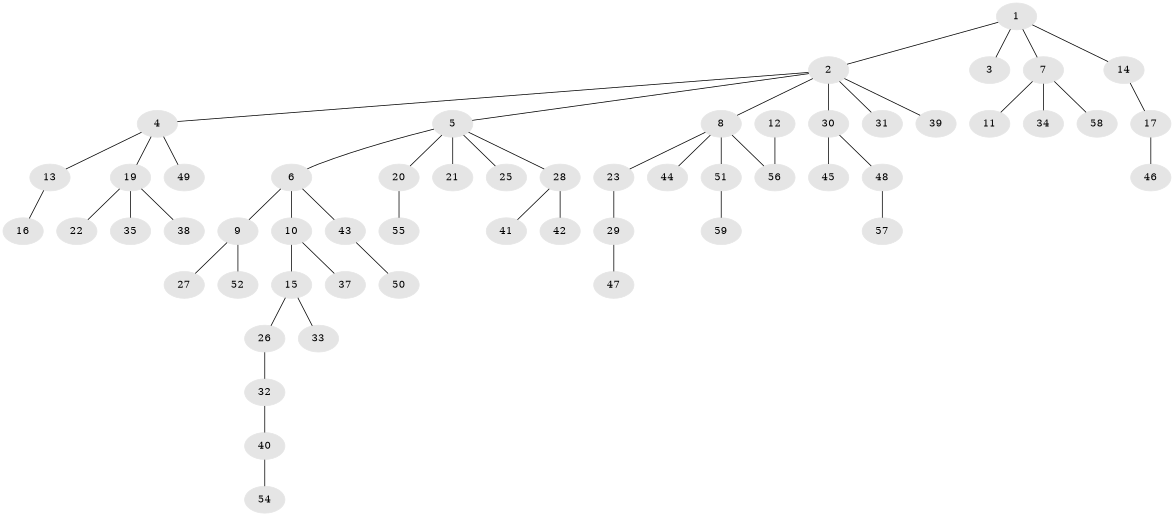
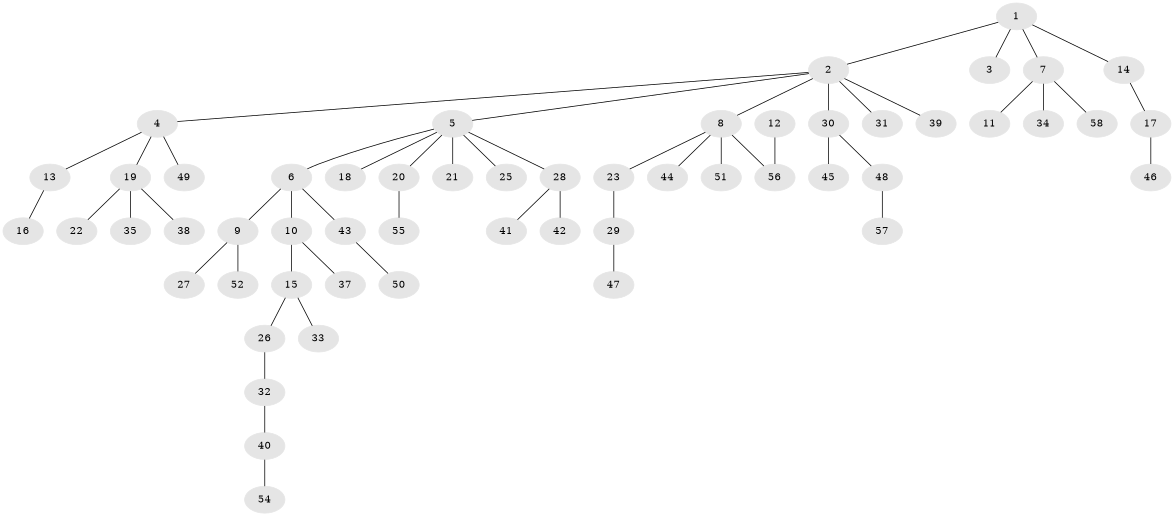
node "18": added
node "59": removed
